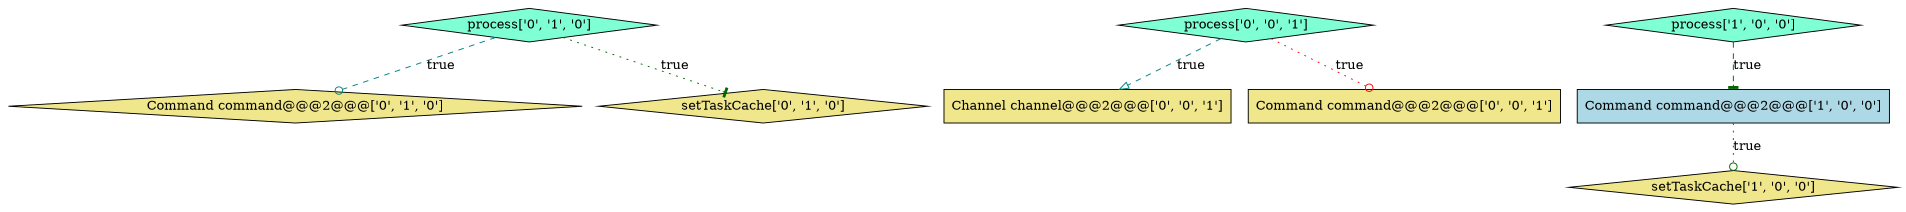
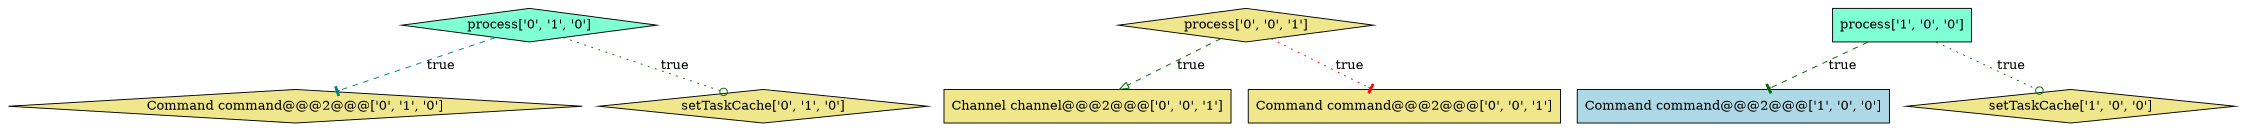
node "process['0', '0', '1']": fillcolor aquamarine -> khaki
node "process['1', '0', '0']": shape diamond -> box
edge "process['0', '0', '1']" -> "Channel channel@@@2@@@['0', '0', '1']": color teal -> darkgreen
edge "process['0', '0', '1']" -> "Command command@@@2@@@['0', '0', '1']": arrowhead odot -> tee
edge "process['0', '1', '0']" -> "Command command@@@2@@@['0', '1', '0']": arrowhead odot -> tee
edge "process['0', '1', '0']" -> "setTaskCache['0', '1', '0']": arrowhead tee -> odot
edge "Command command@@@2@@@['1', '0', '0']" -> "setTaskCache['1', '0', '0']": now "process['1', '0', '0']" -> "setTaskCache['1', '0', '0']"
